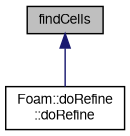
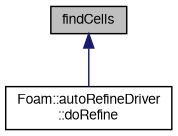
node "Foam::doRefine ::doRefine": label "Foam::doRefine ::doRefine" -> "Foam::autoRefineDriver ::doRefine"
